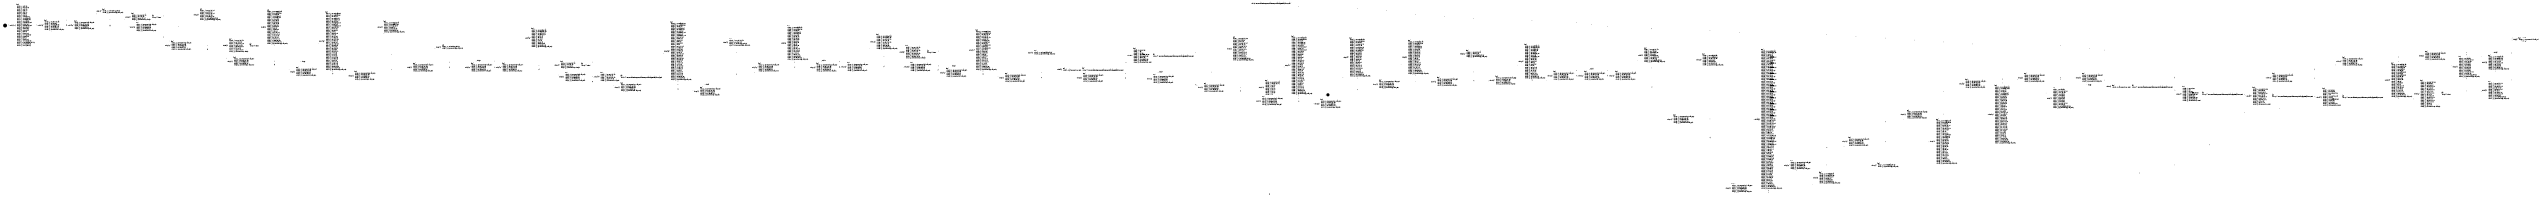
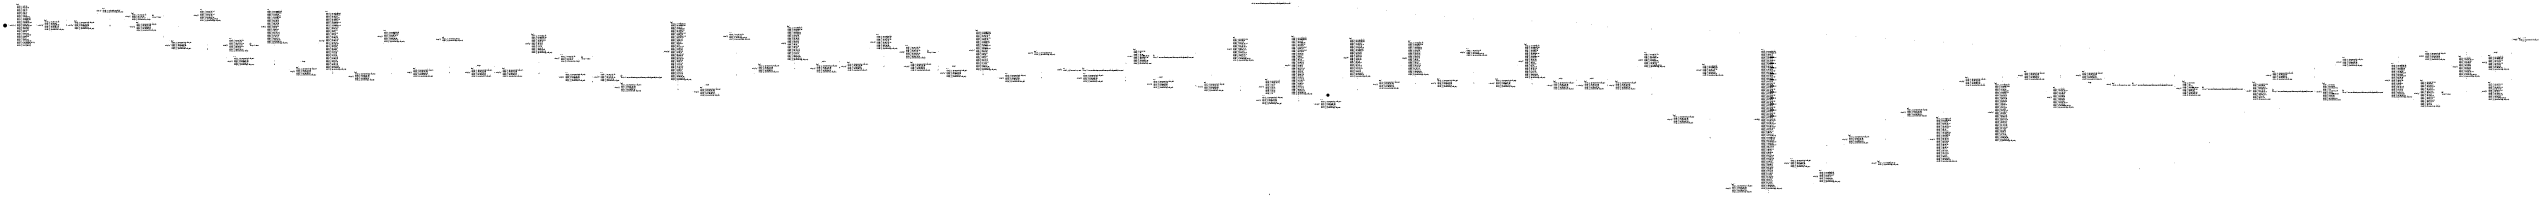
node "0x401b31": added
